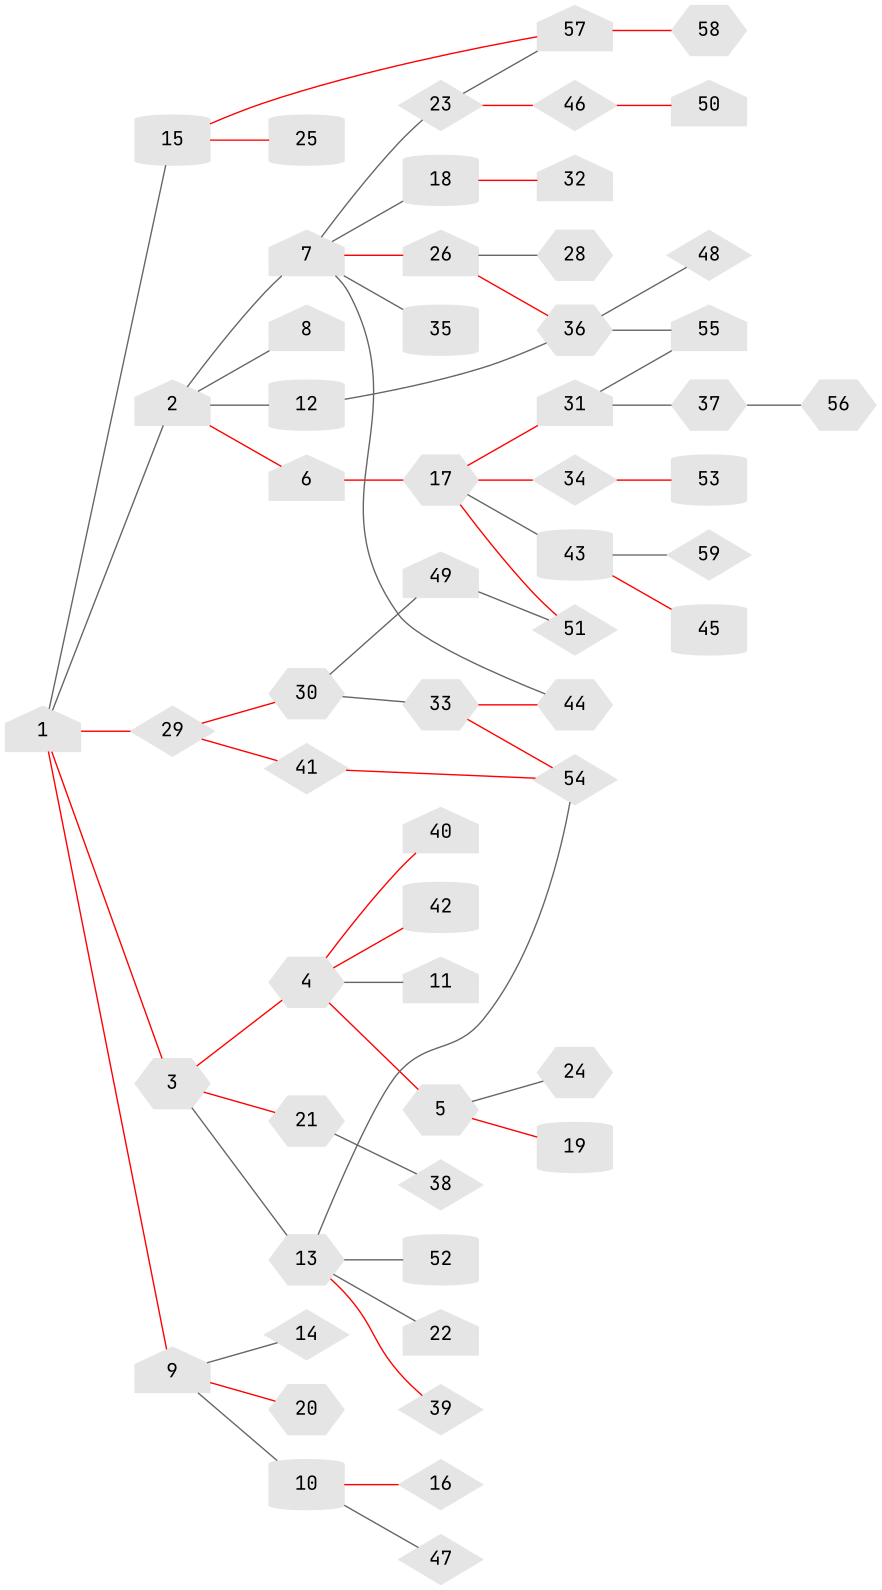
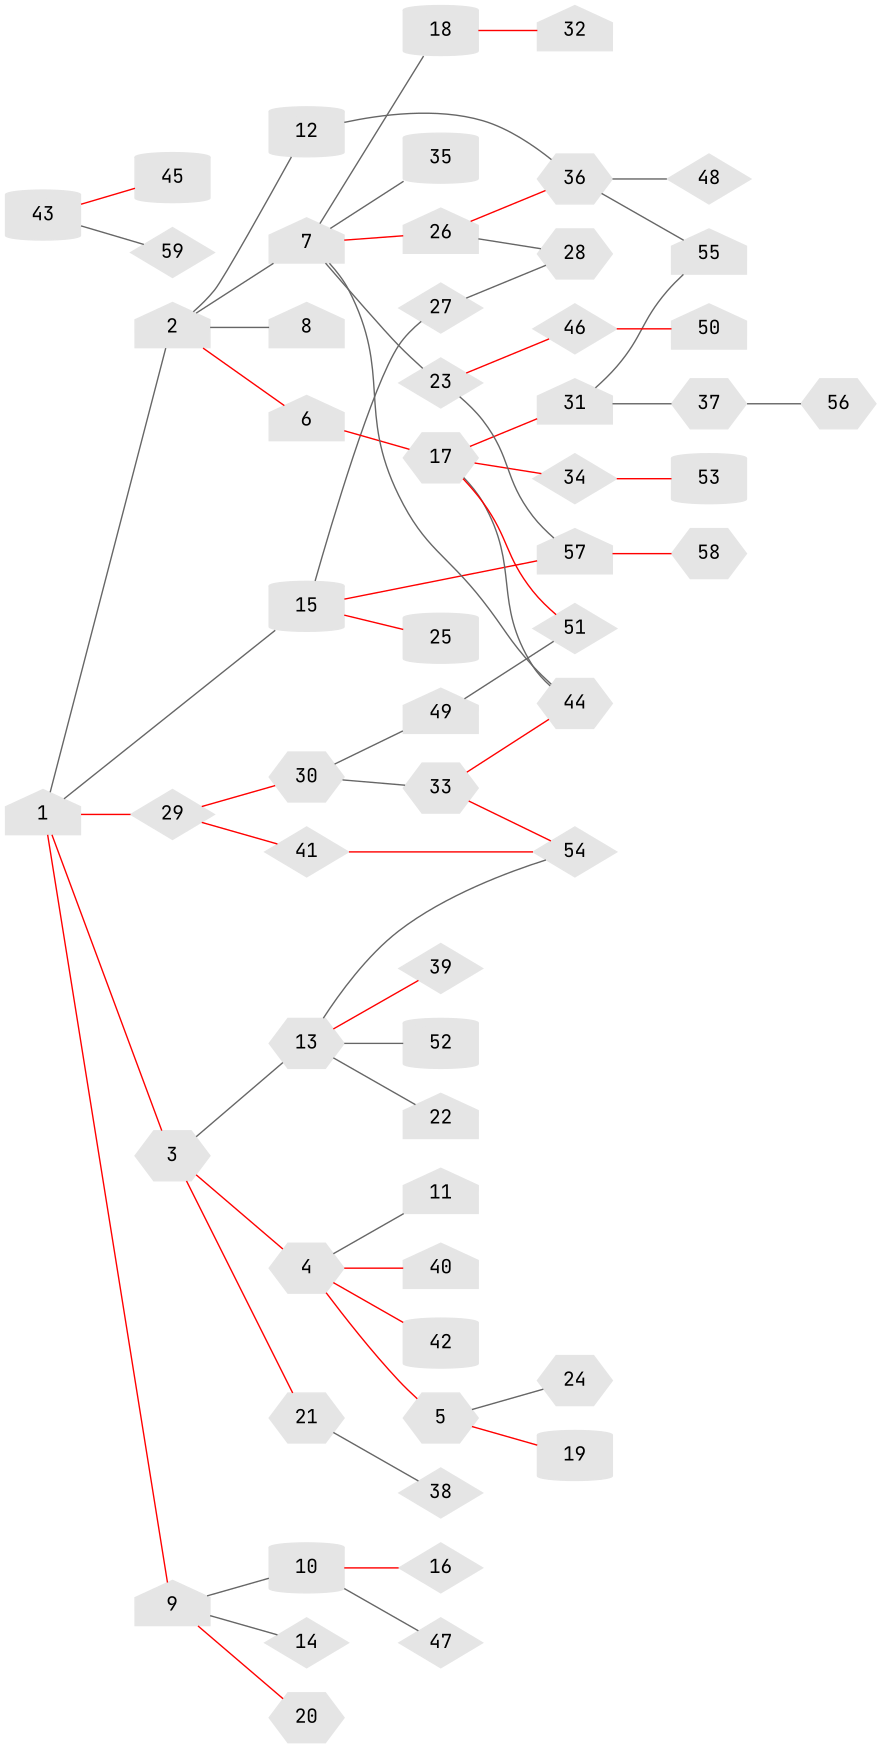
node "27": added
edge "17" -- "43": now "17" -- "44"
